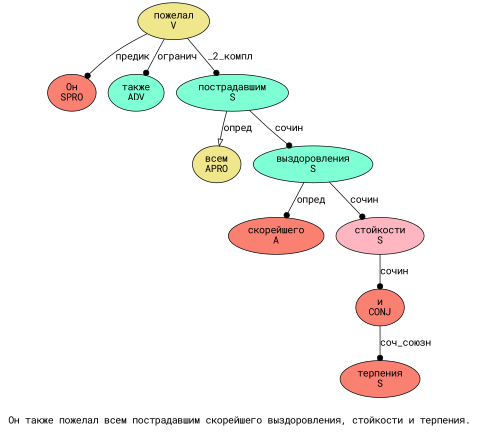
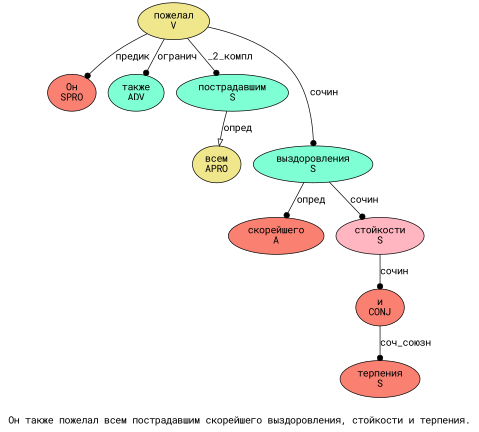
edge "пострадавшим S" -> "выздоровления S": now "пожелал V" -> "выздоровления S"
